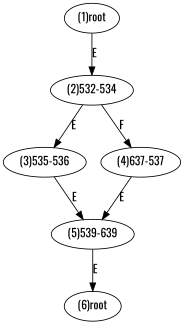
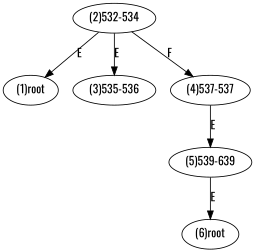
edge "(1)root" -> "(2)532-534": reversed
node "(4)637-537": label "(4)637-537" -> "(4)537-537"
edge "(3)535-536" -> "(5)539-639": removed, label "E"
